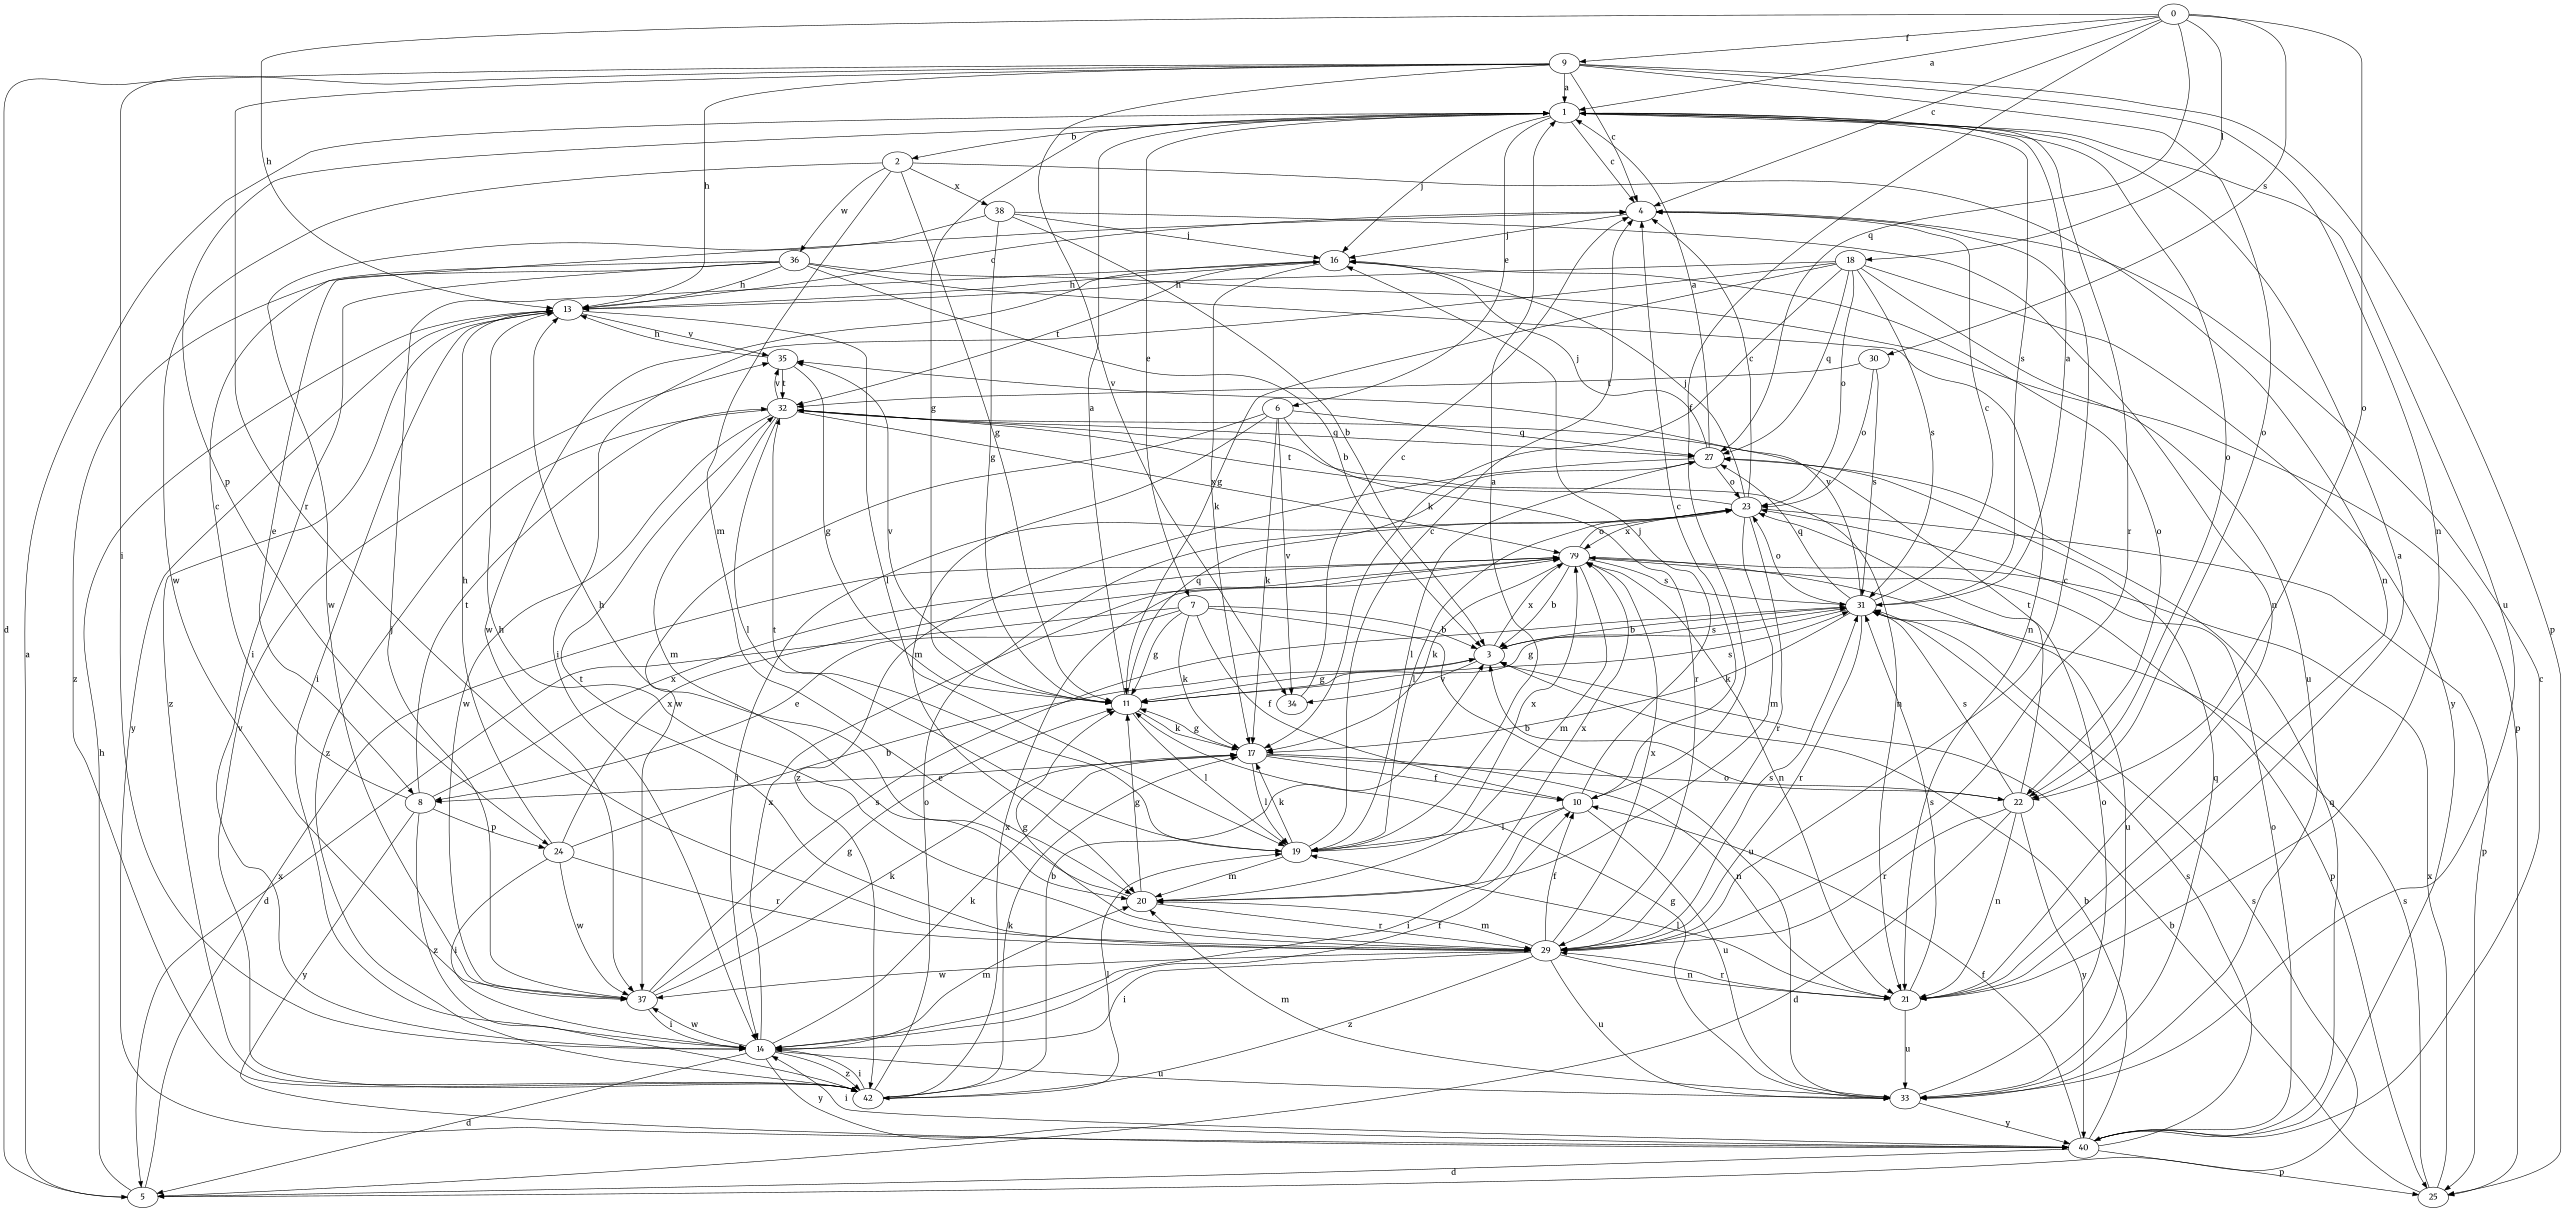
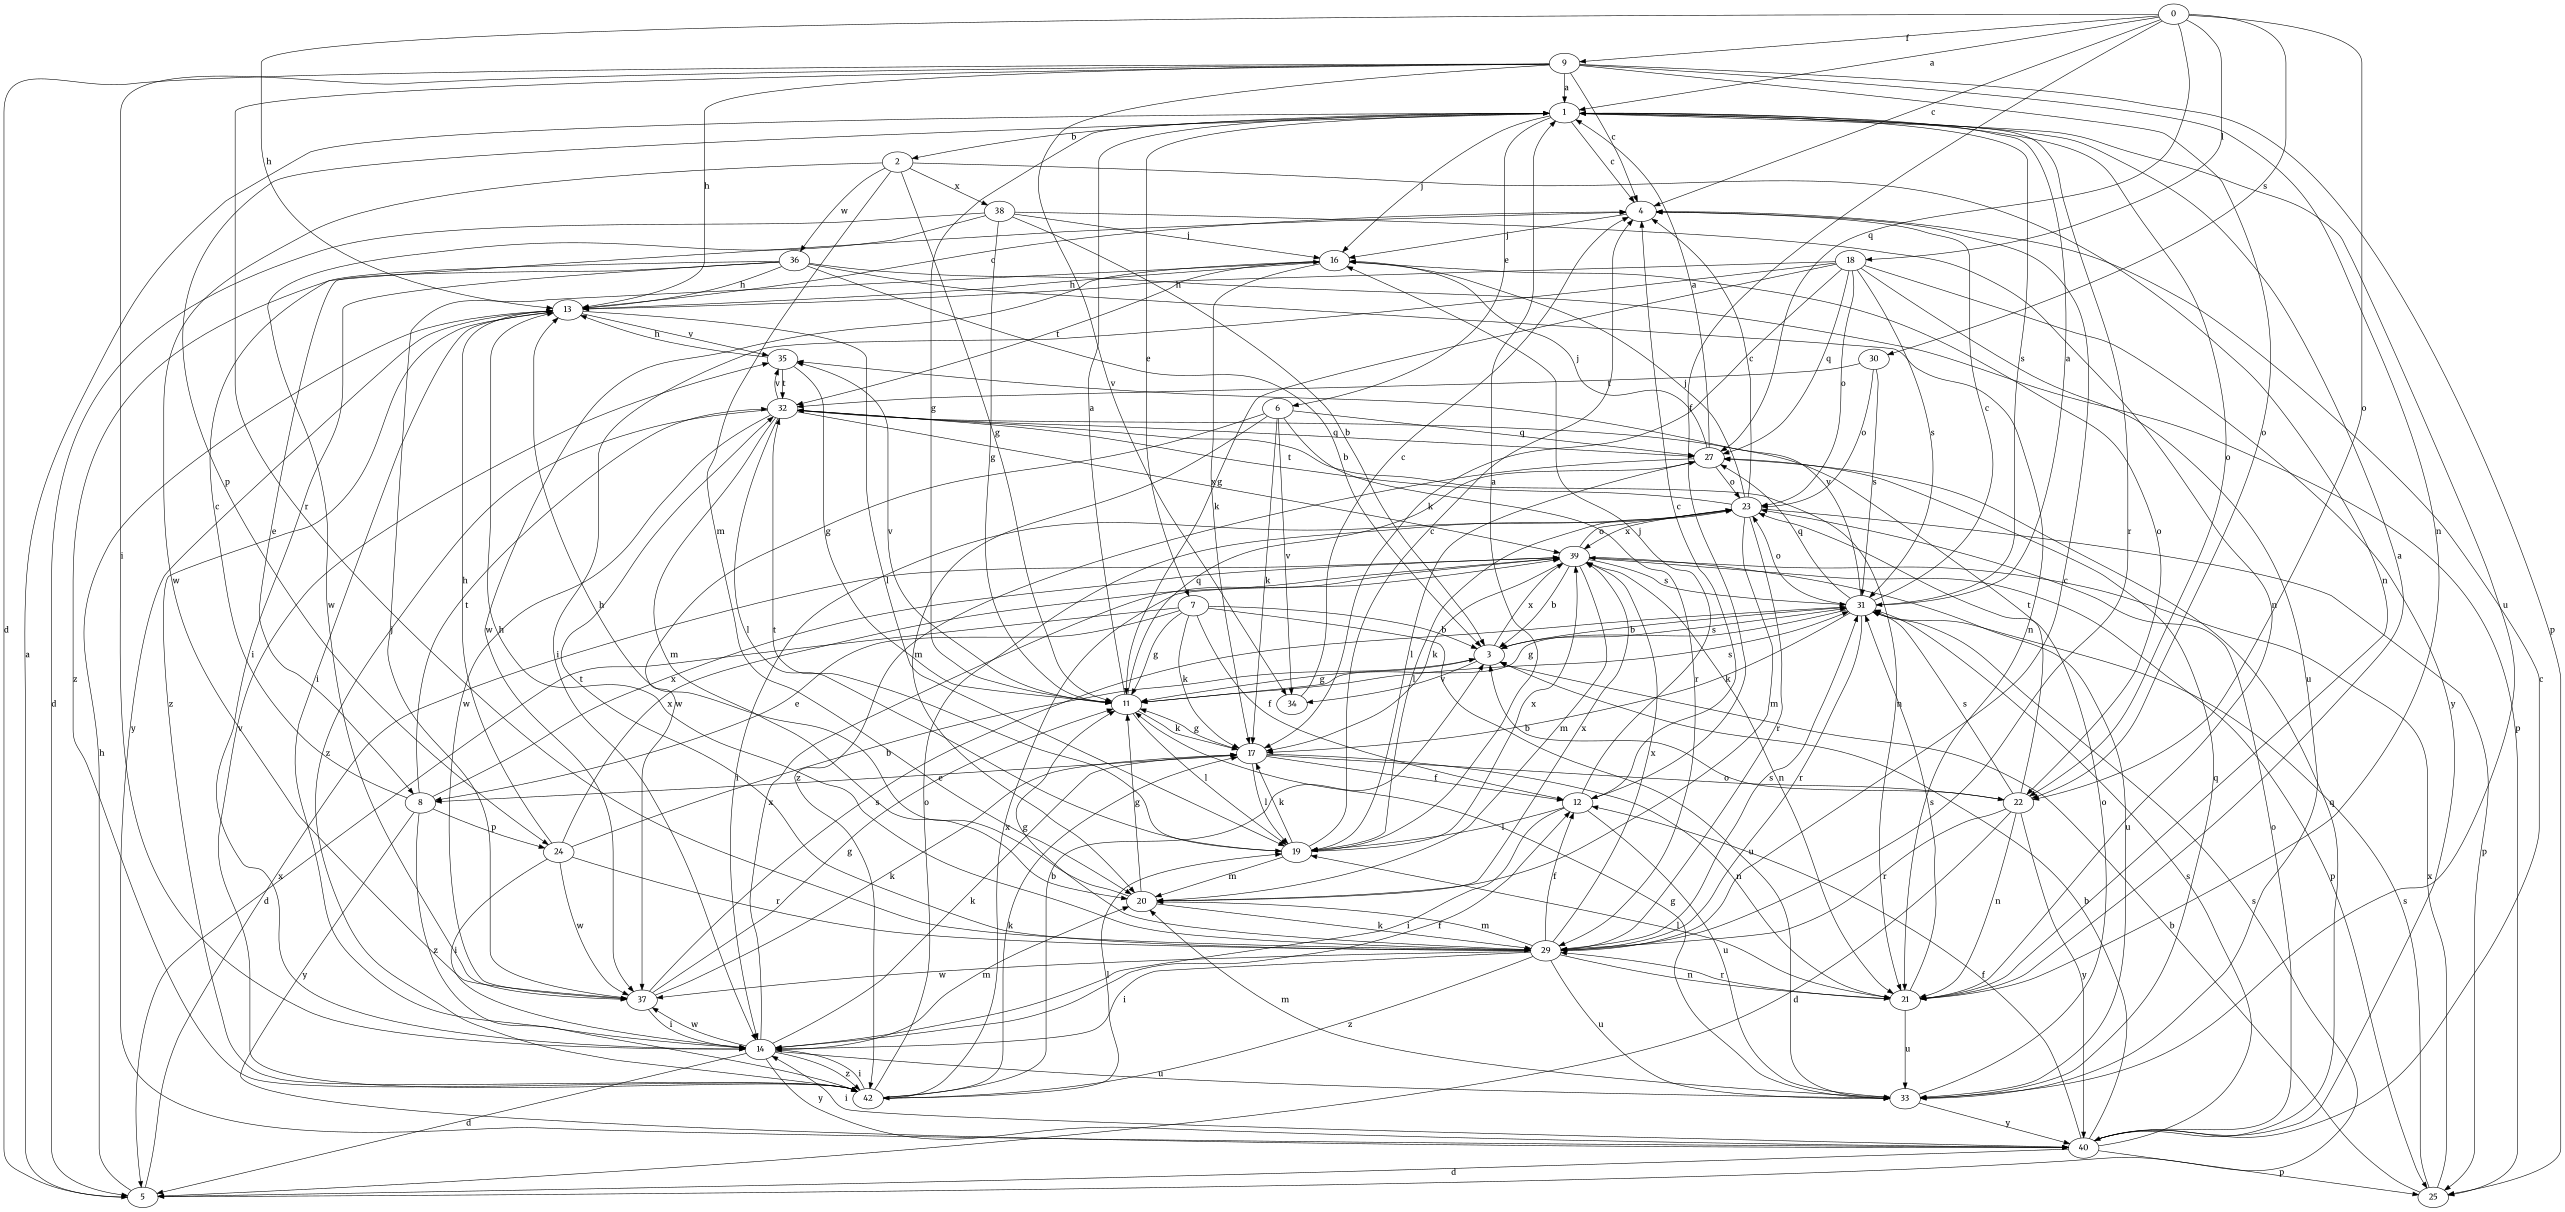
edge "38" -> "5": added, label "d"
node "79": label "79" -> "39"
node "10": label "10" -> "12"
edge "20" -> "29": label "r" -> "k"
